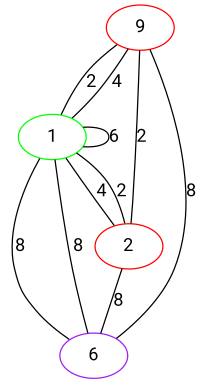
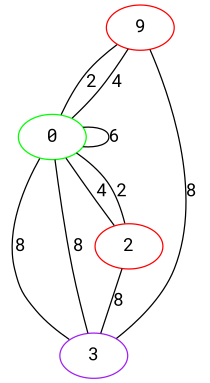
node "1": label "1" -> "0"
edge "9" -- "2": removed, label "2"
node "6": label "6" -> "3"
